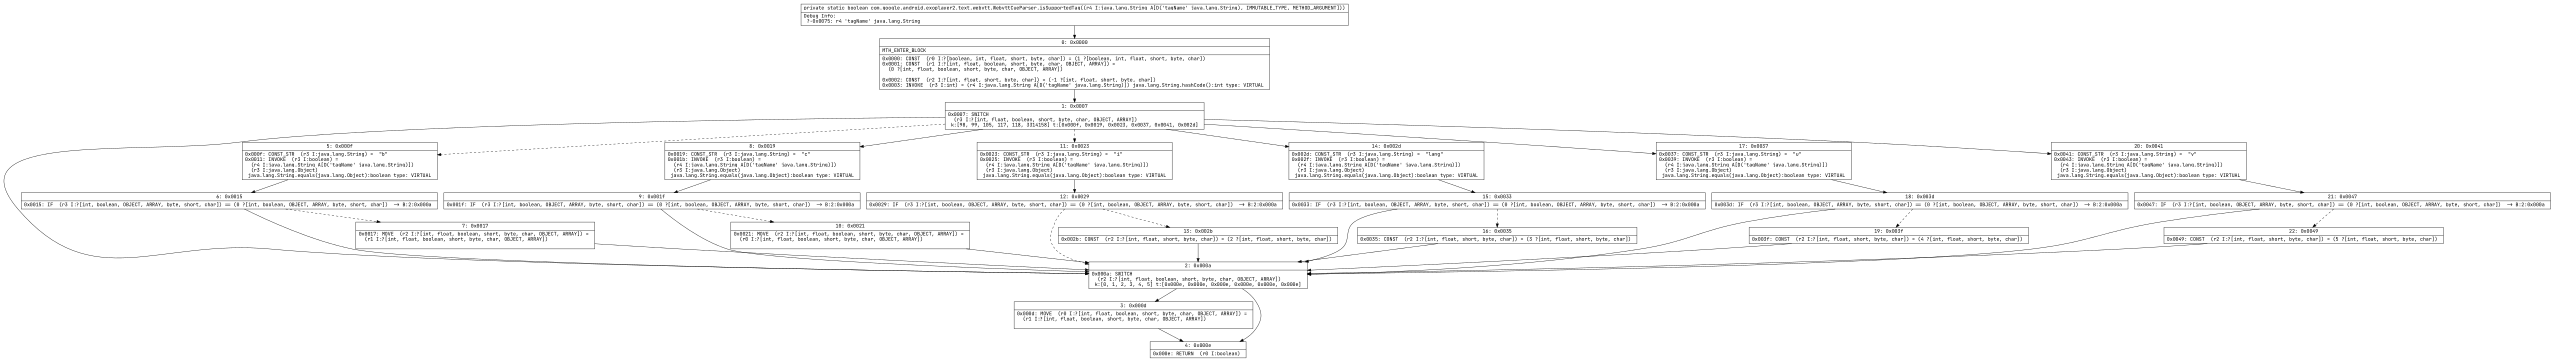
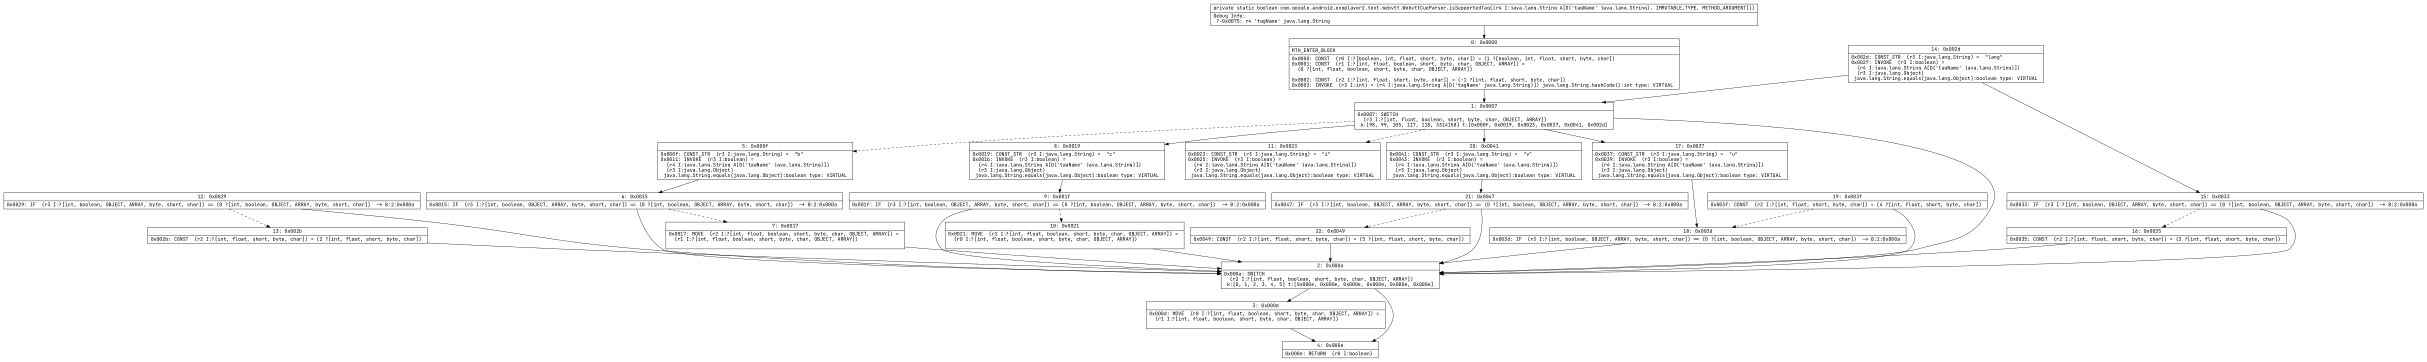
edge "1: 0x0007" -> "14: 0x002d": reversed
edge "11: 0x0023" -> "12: 0x0029": removed
edge "18: 0x003d" -> "19: 0x003f": reversed
edge "12: 0x0029" -> "2: 0x000a": style dashed -> solid
